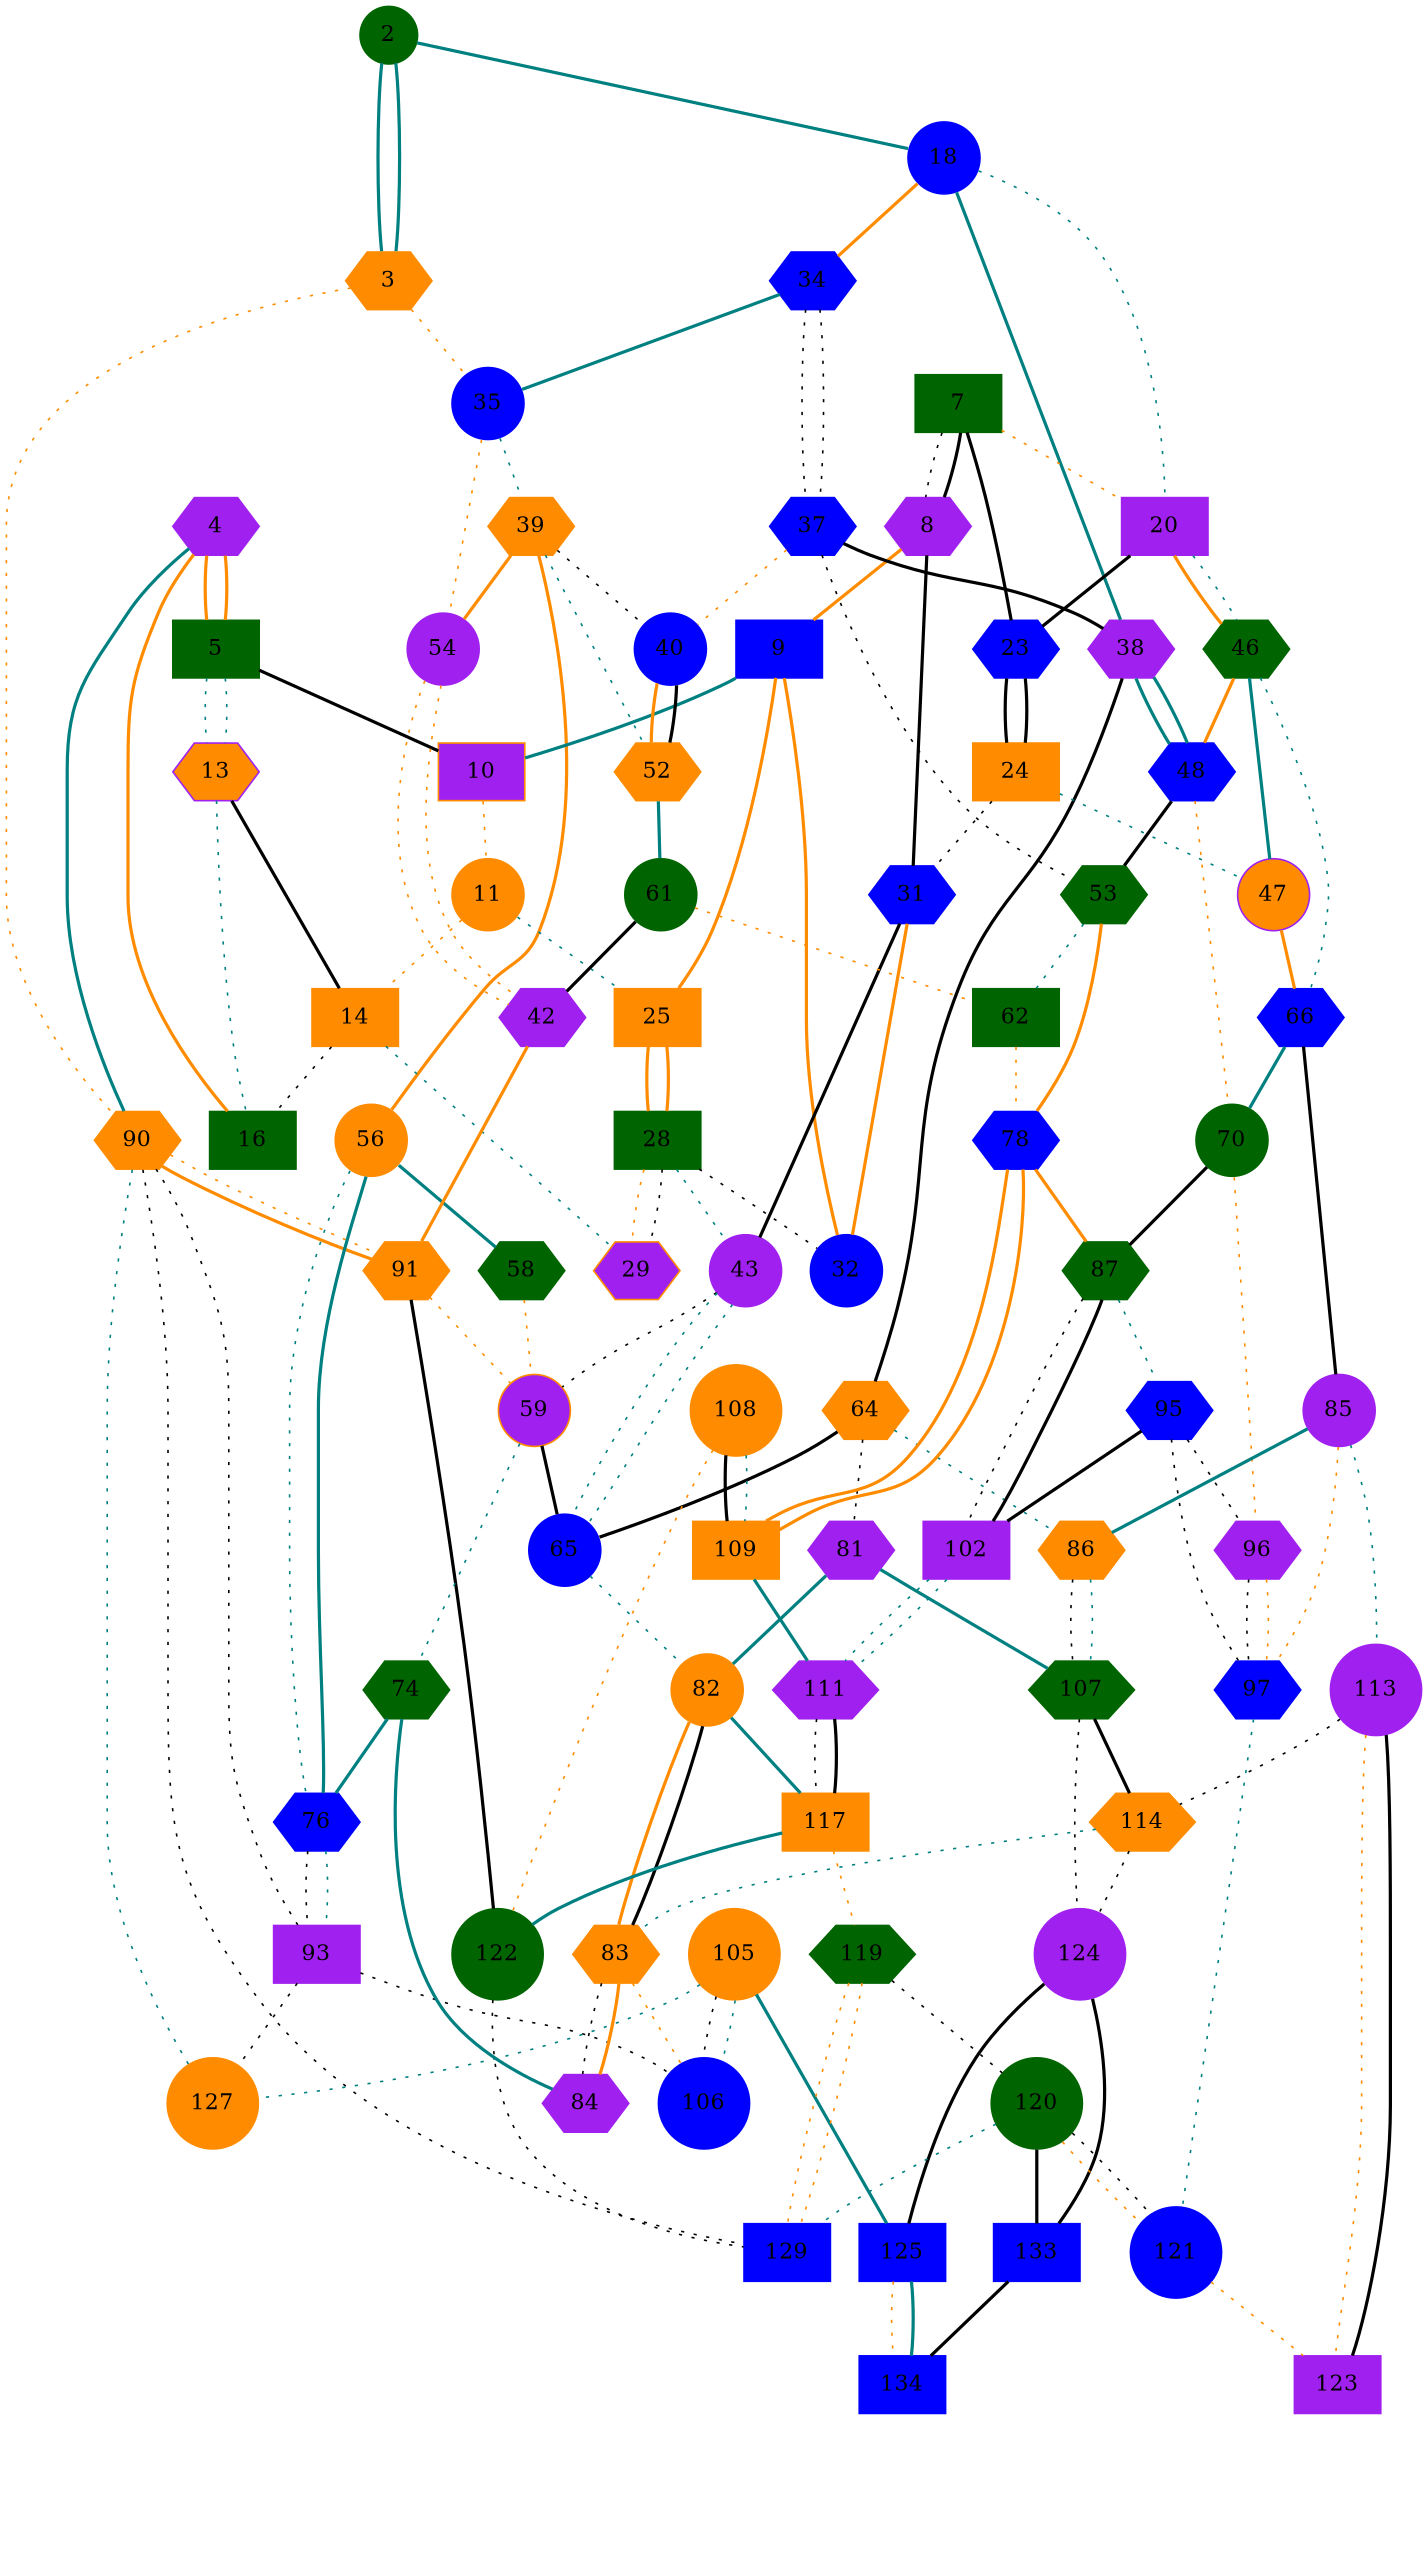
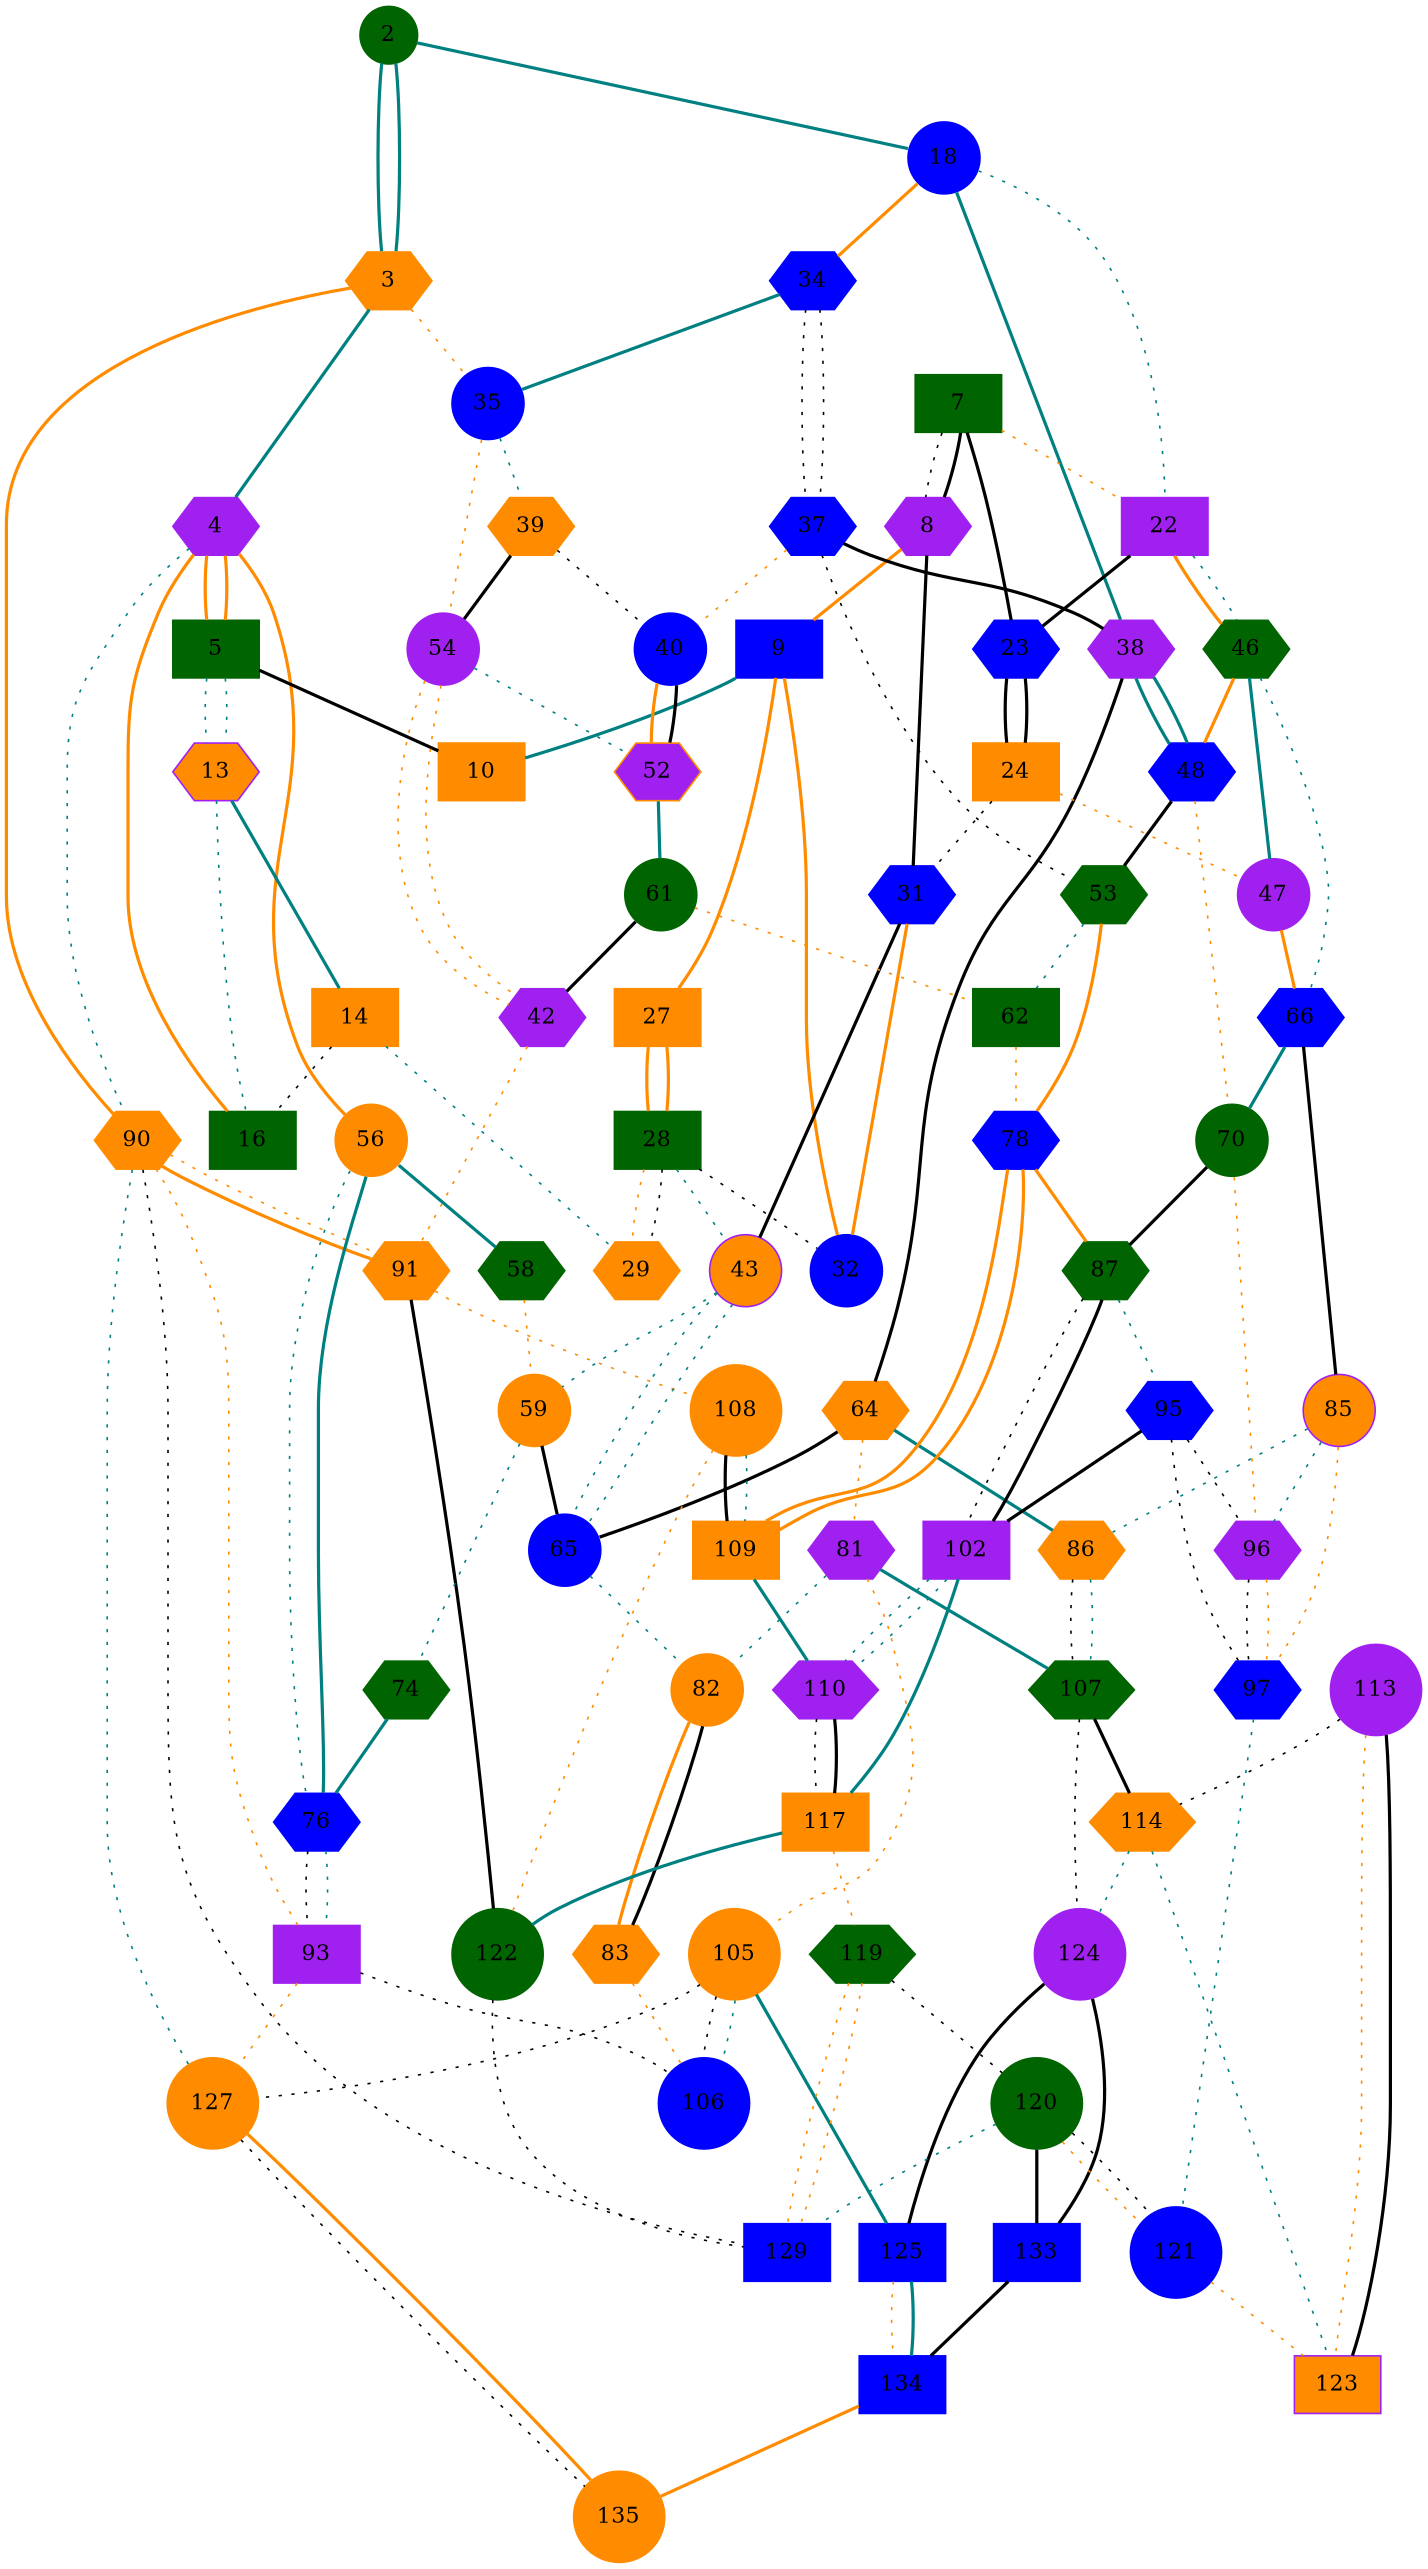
edge "3" -- "4": added
node "20": label "20" -> "22"
edge "39" -- "54": color darkorange -> black
edge "3" -- "90": style dotted -> bold
edge "39" -- "52": now "54" -- "52"
node "10": fillcolor purple -> darkorange
node "52": fillcolor darkorange -> purple
edge "4" -- "90": style bold -> dotted
edge "24" -- "47": color teal -> darkorange
edge "39" -- "56": now "4" -- "56"
edge "13" -- "14": color black -> teal
node "11": removed
node "47": fillcolor darkorange -> purple
node "25": label "25" -> "27"
edge "42" -- "91": style bold -> dotted
node "29": fillcolor purple -> darkorange
node "43": fillcolor purple -> darkorange
edge "43" -- "59": color black -> teal
edge "91" -- "59": now "91" -- "108"
node "59": fillcolor purple -> darkorange
node "85": fillcolor purple -> darkorange
edge "64" -- "81": color black -> darkorange
edge "64" -- "86": style dotted -> bold
edge "85" -- "86": style bold -> dotted
edge "85" -- "113": now "85" -- "96"
edge "90" -- "93": color black -> darkorange
edge "81" -- "82": style bold -> dotted
node "111": label "111" -> "110"
edge "82" -- "117": now "102" -- "117"
edge "81" -- "105": added
edge "114" -- "83": now "114" -- "123"
edge "114" -- "124": color black -> teal
edge "93" -- "127": color black -> darkorange
edge "105" -- "127": color teal -> black
node "84": removed
node "123": fillcolor purple -> darkorange
node "135": added
